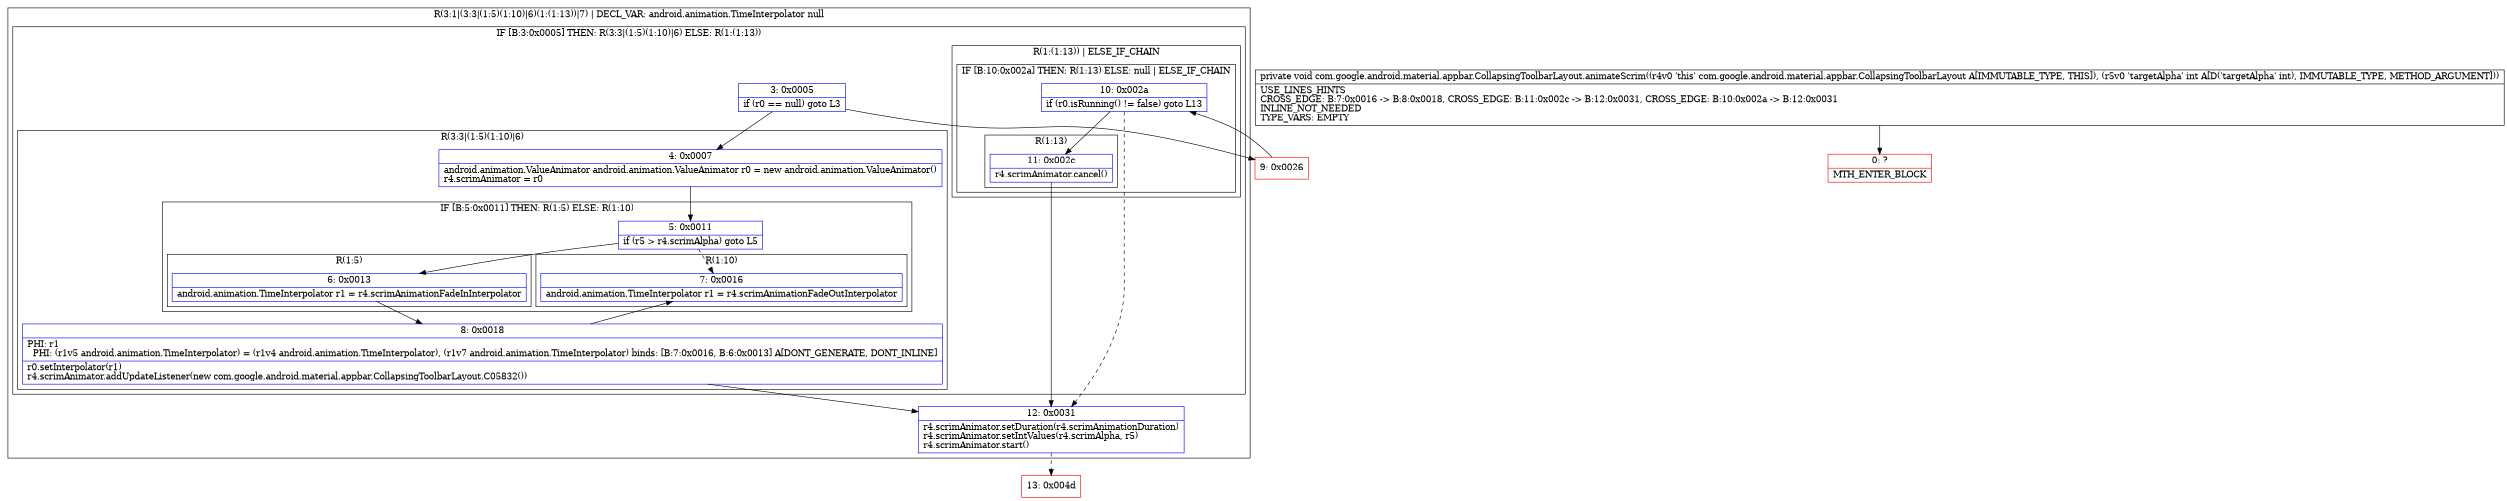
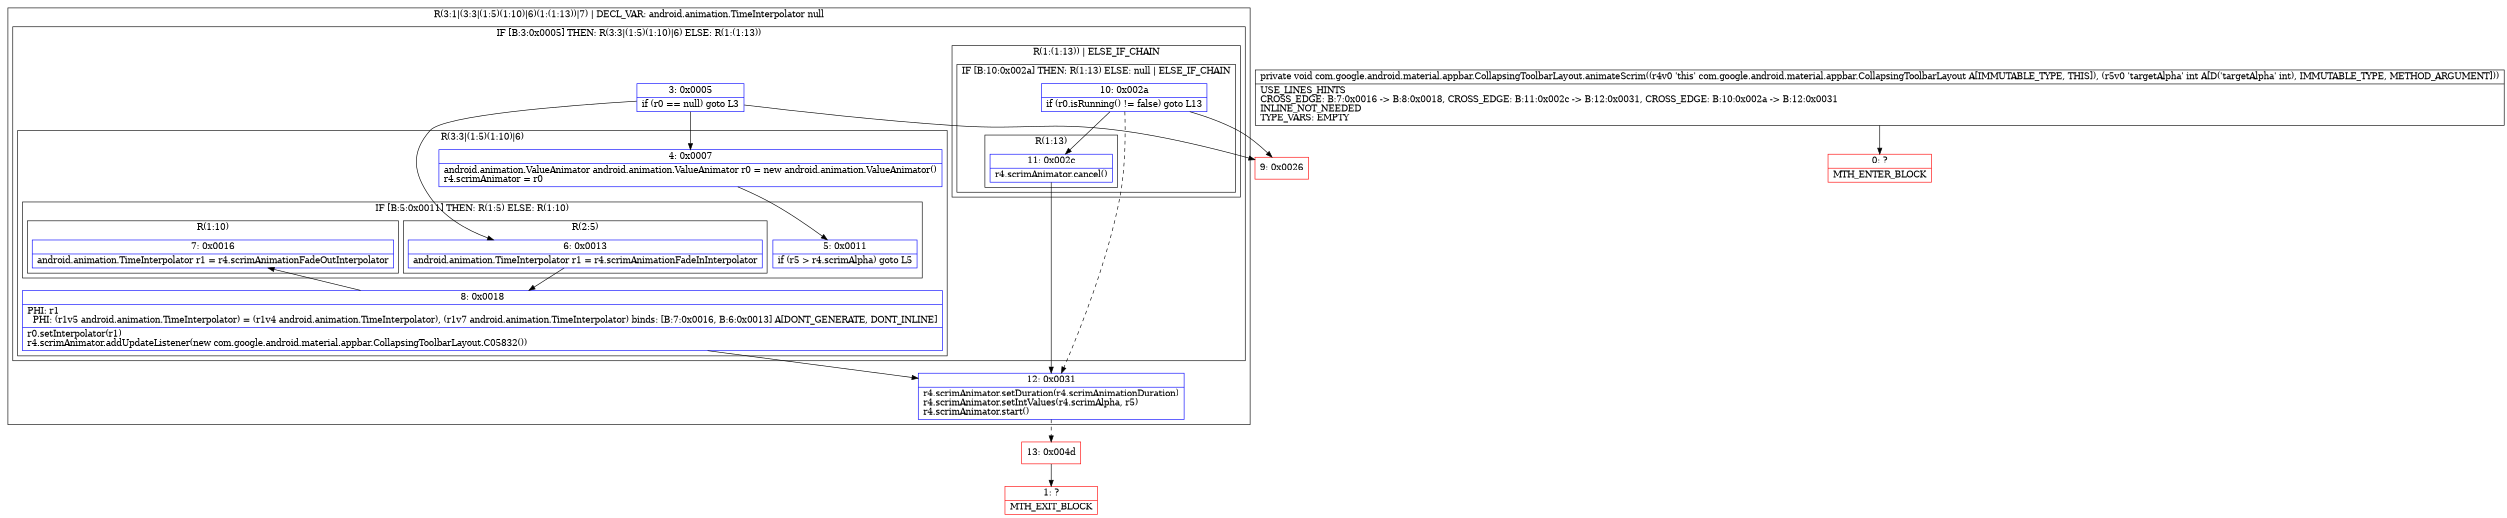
edge "9: 0x0026" -> "10: 0x002a": reversed
edge "5: 0x0011" -> "6: 0x0013": now "3: 0x0005" -> "6: 0x0013"
edge "5: 0x0011" -> "7: 0x0016": removed
cluster "R(1:5)": label "R(1:5)" -> "R(2:5)"
node "1: ?": added
